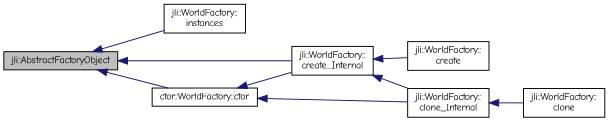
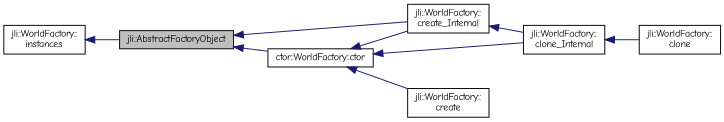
edge "jli::WorldFactory:: instances" -> "jli::AbstractFactoryObject": reversed
edge "jli::WorldFactory:: create" -> "jli::WorldFactory:: create_Internal": now "jli::WorldFactory:: create" -> "ctor::WorldFactory::ctor"
